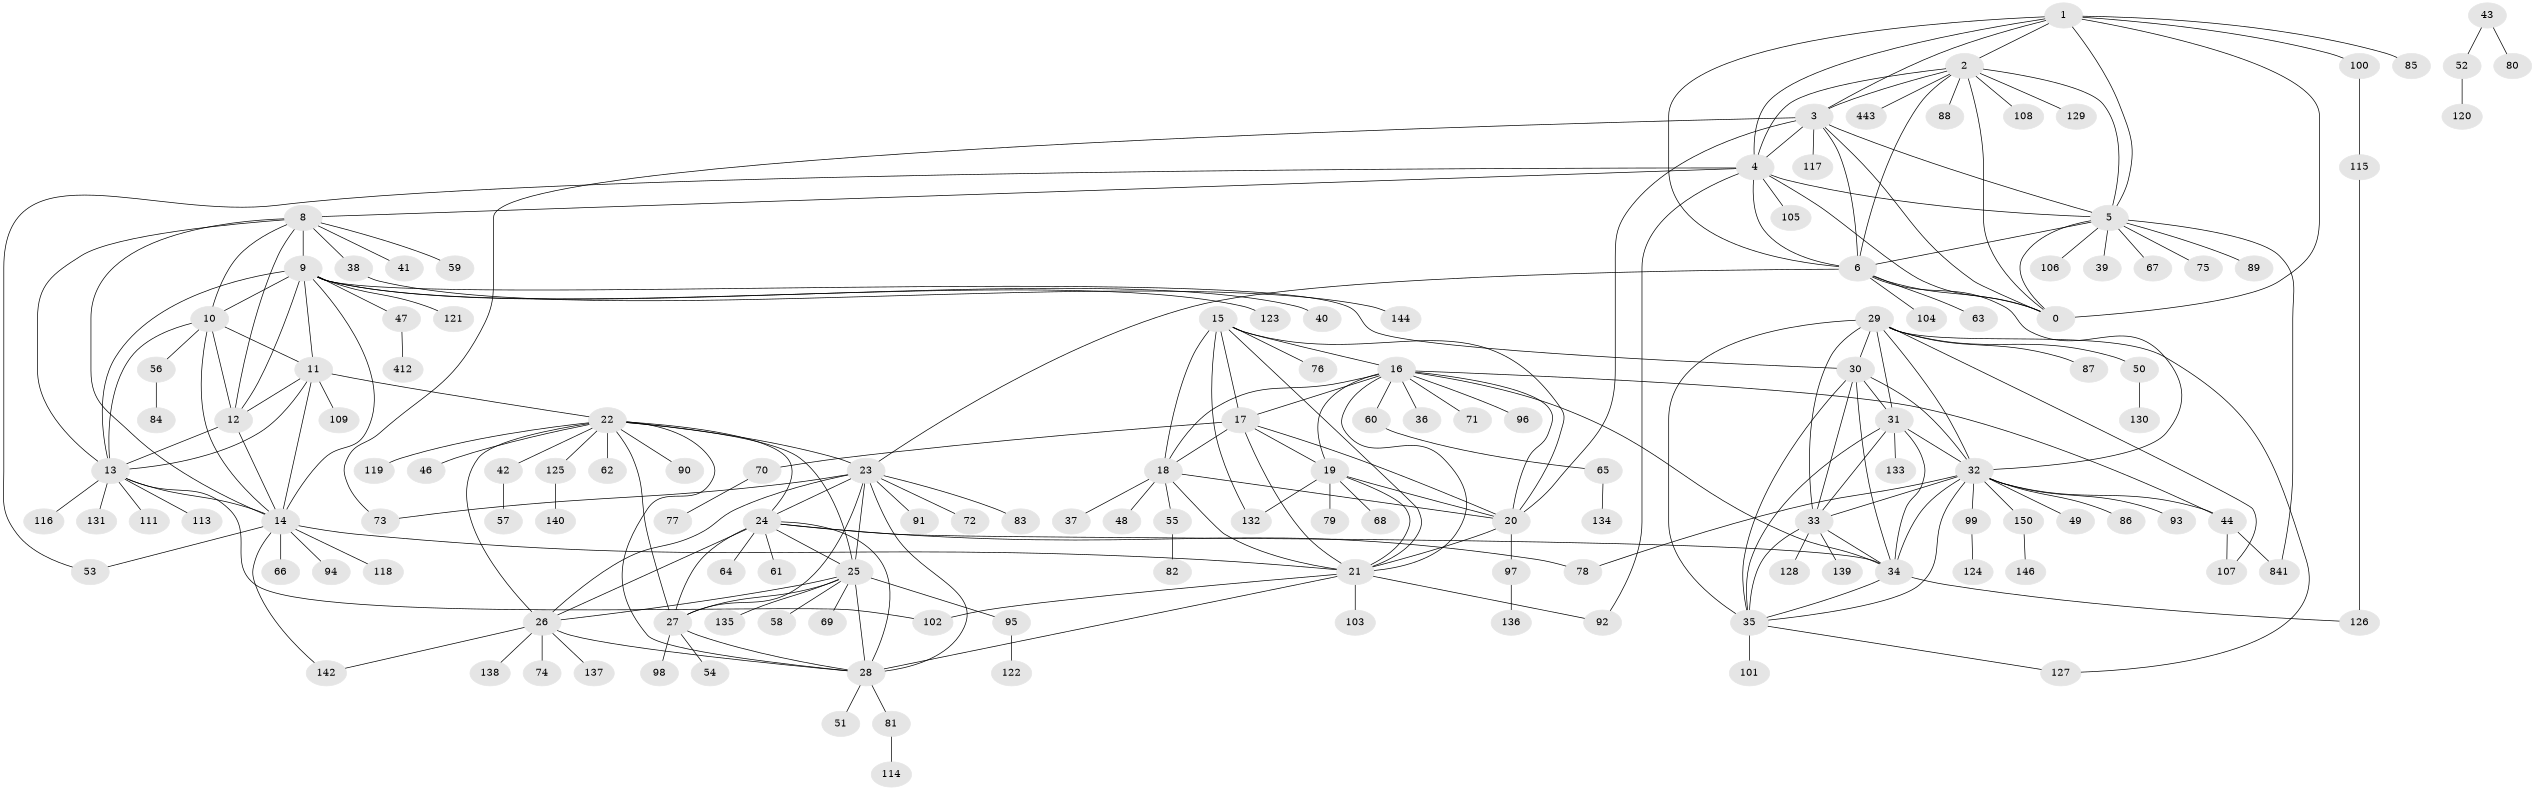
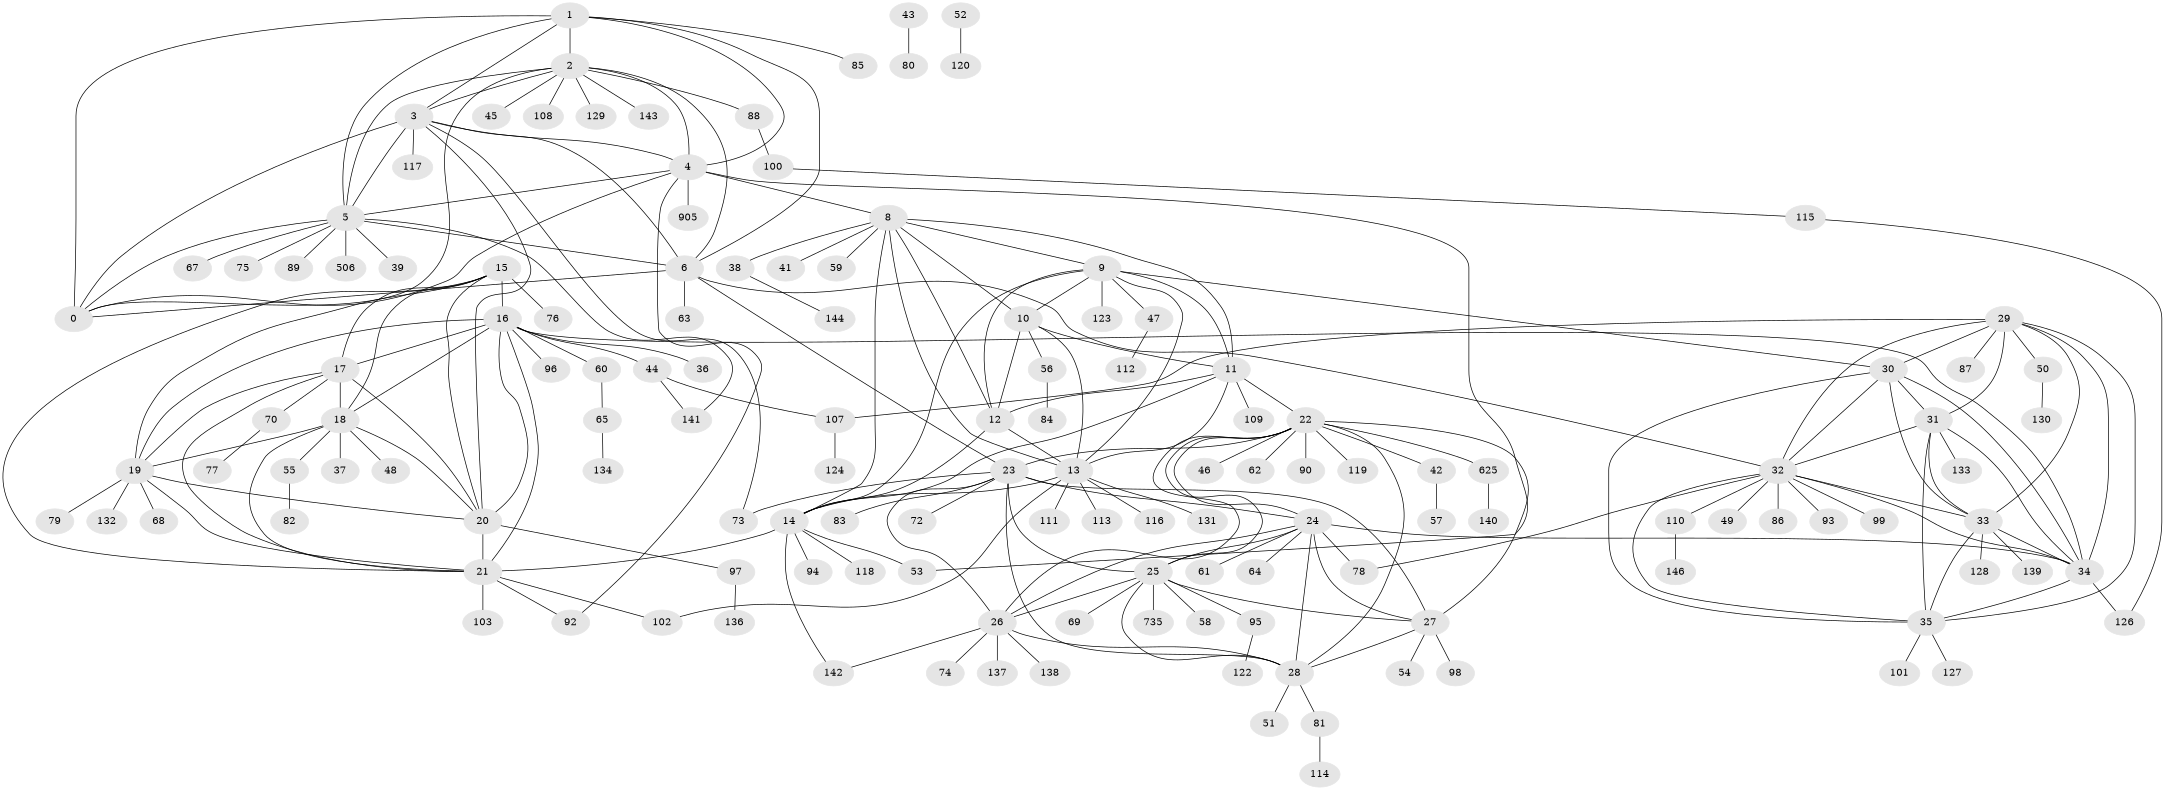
edge "1" -- "100": now "88" -- "100"
edge "43" -- "52": removed
node "45": added
node "443": label "443" -> "143"
node "105": label "105" -> "905"
edge "4" -- "6": removed
edge "8" -- "11": added
node "106": label "106" -> "506"
node "121": removed
node "40": removed
node "104": removed
node "412": label "412" -> "112"
node "71": removed
edge "10" -- "14": removed
edge "15" -- "132": now "15" -- "19"
edge "29" -- "127": now "29" -- "34"
edge "18" -- "19": added
node "125": label "125" -> "625"
edge "32" -- "44": removed
node "91": removed
node "150": label "150" -> "110"
edge "99" -- "124": now "107" -- "124"
node "66": removed
node "841": label "841" -> "141"
node "135": label "135" -> "735"
edge "21" -- "28": removed
